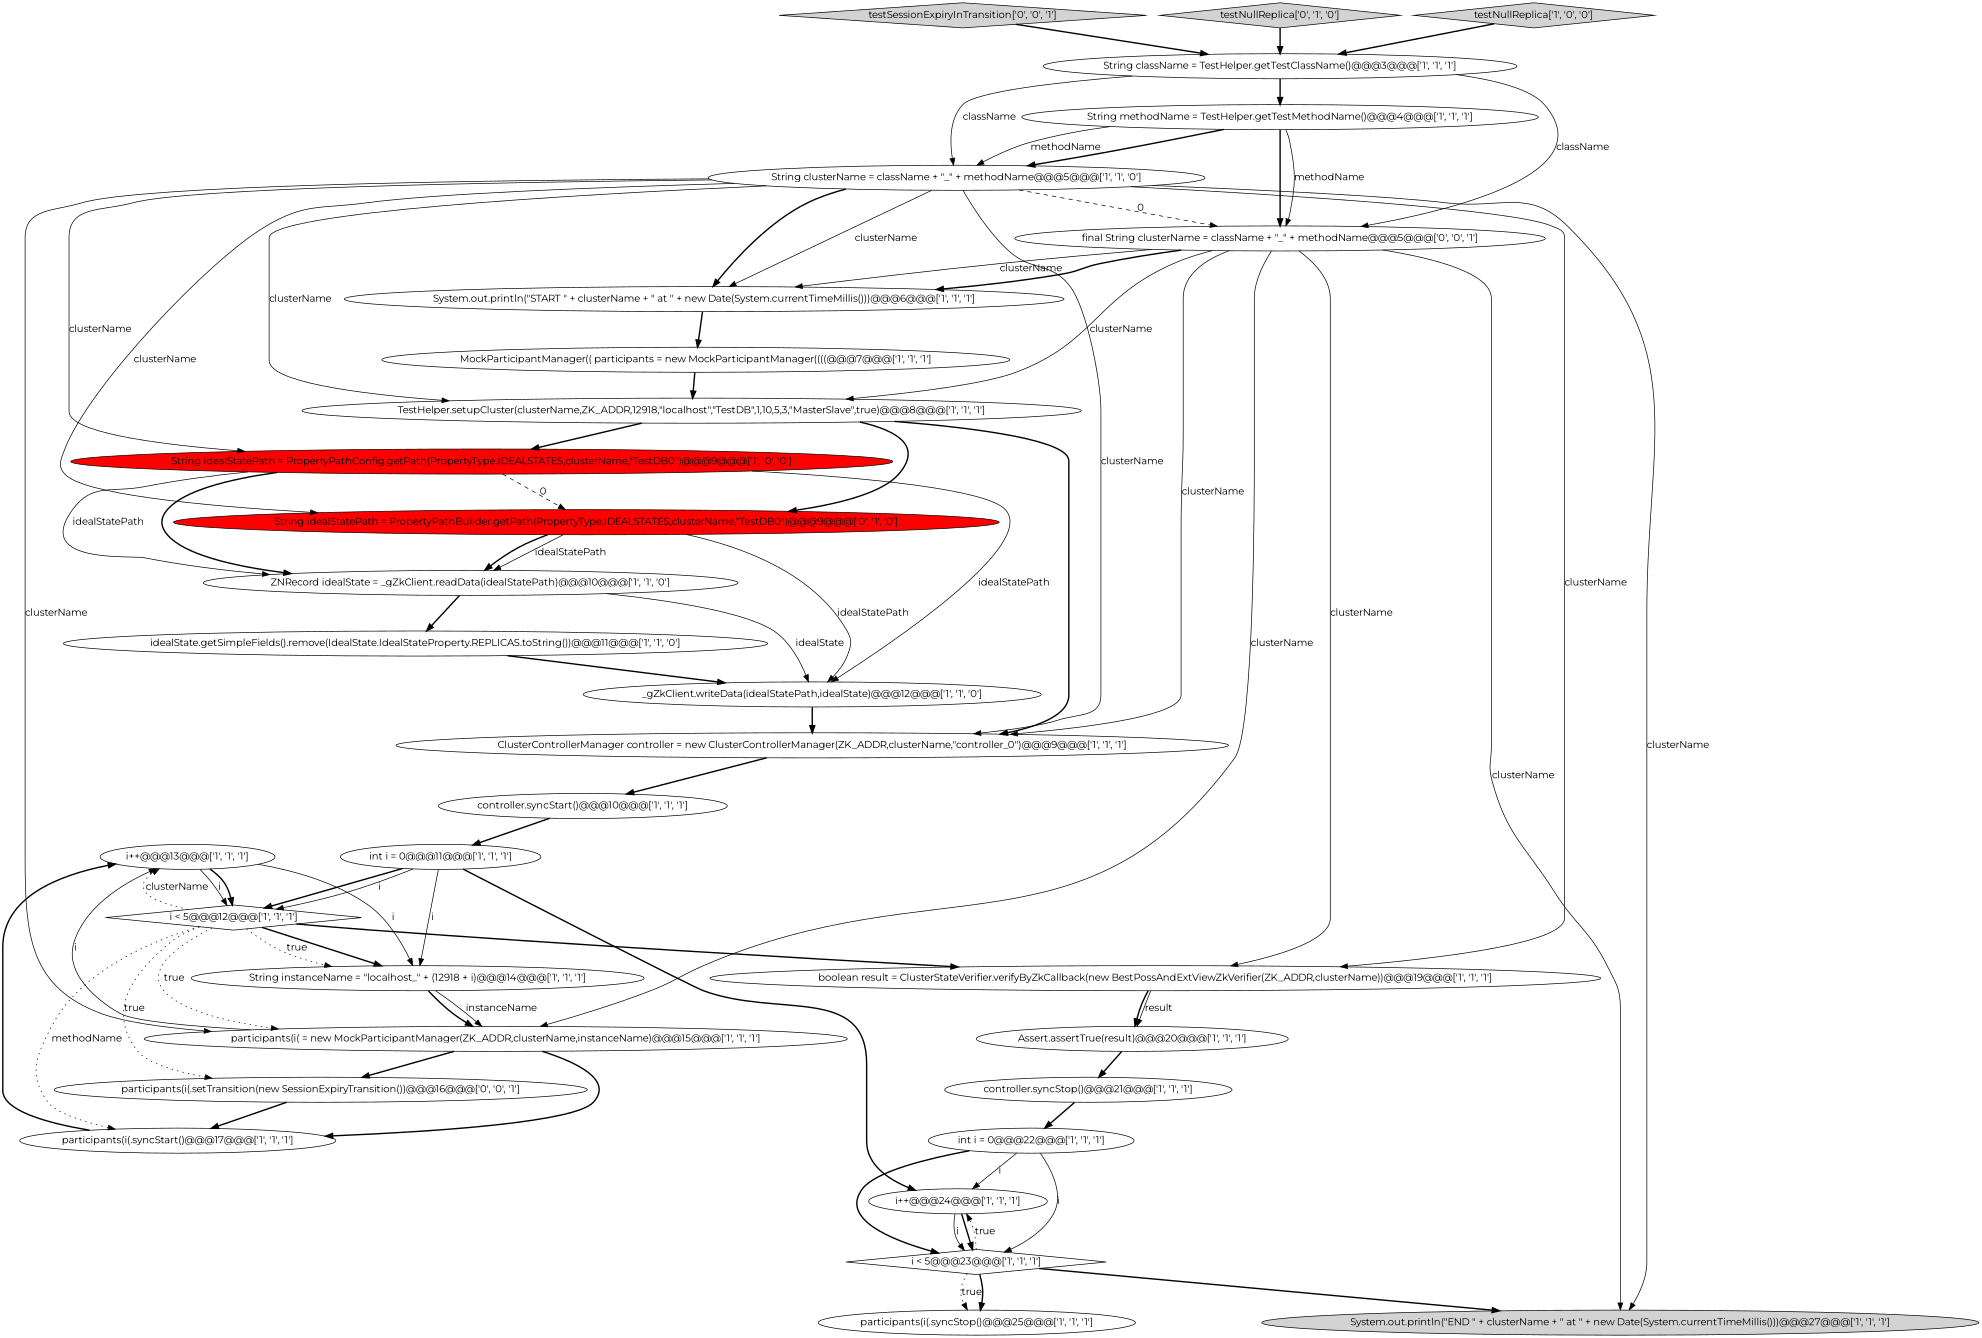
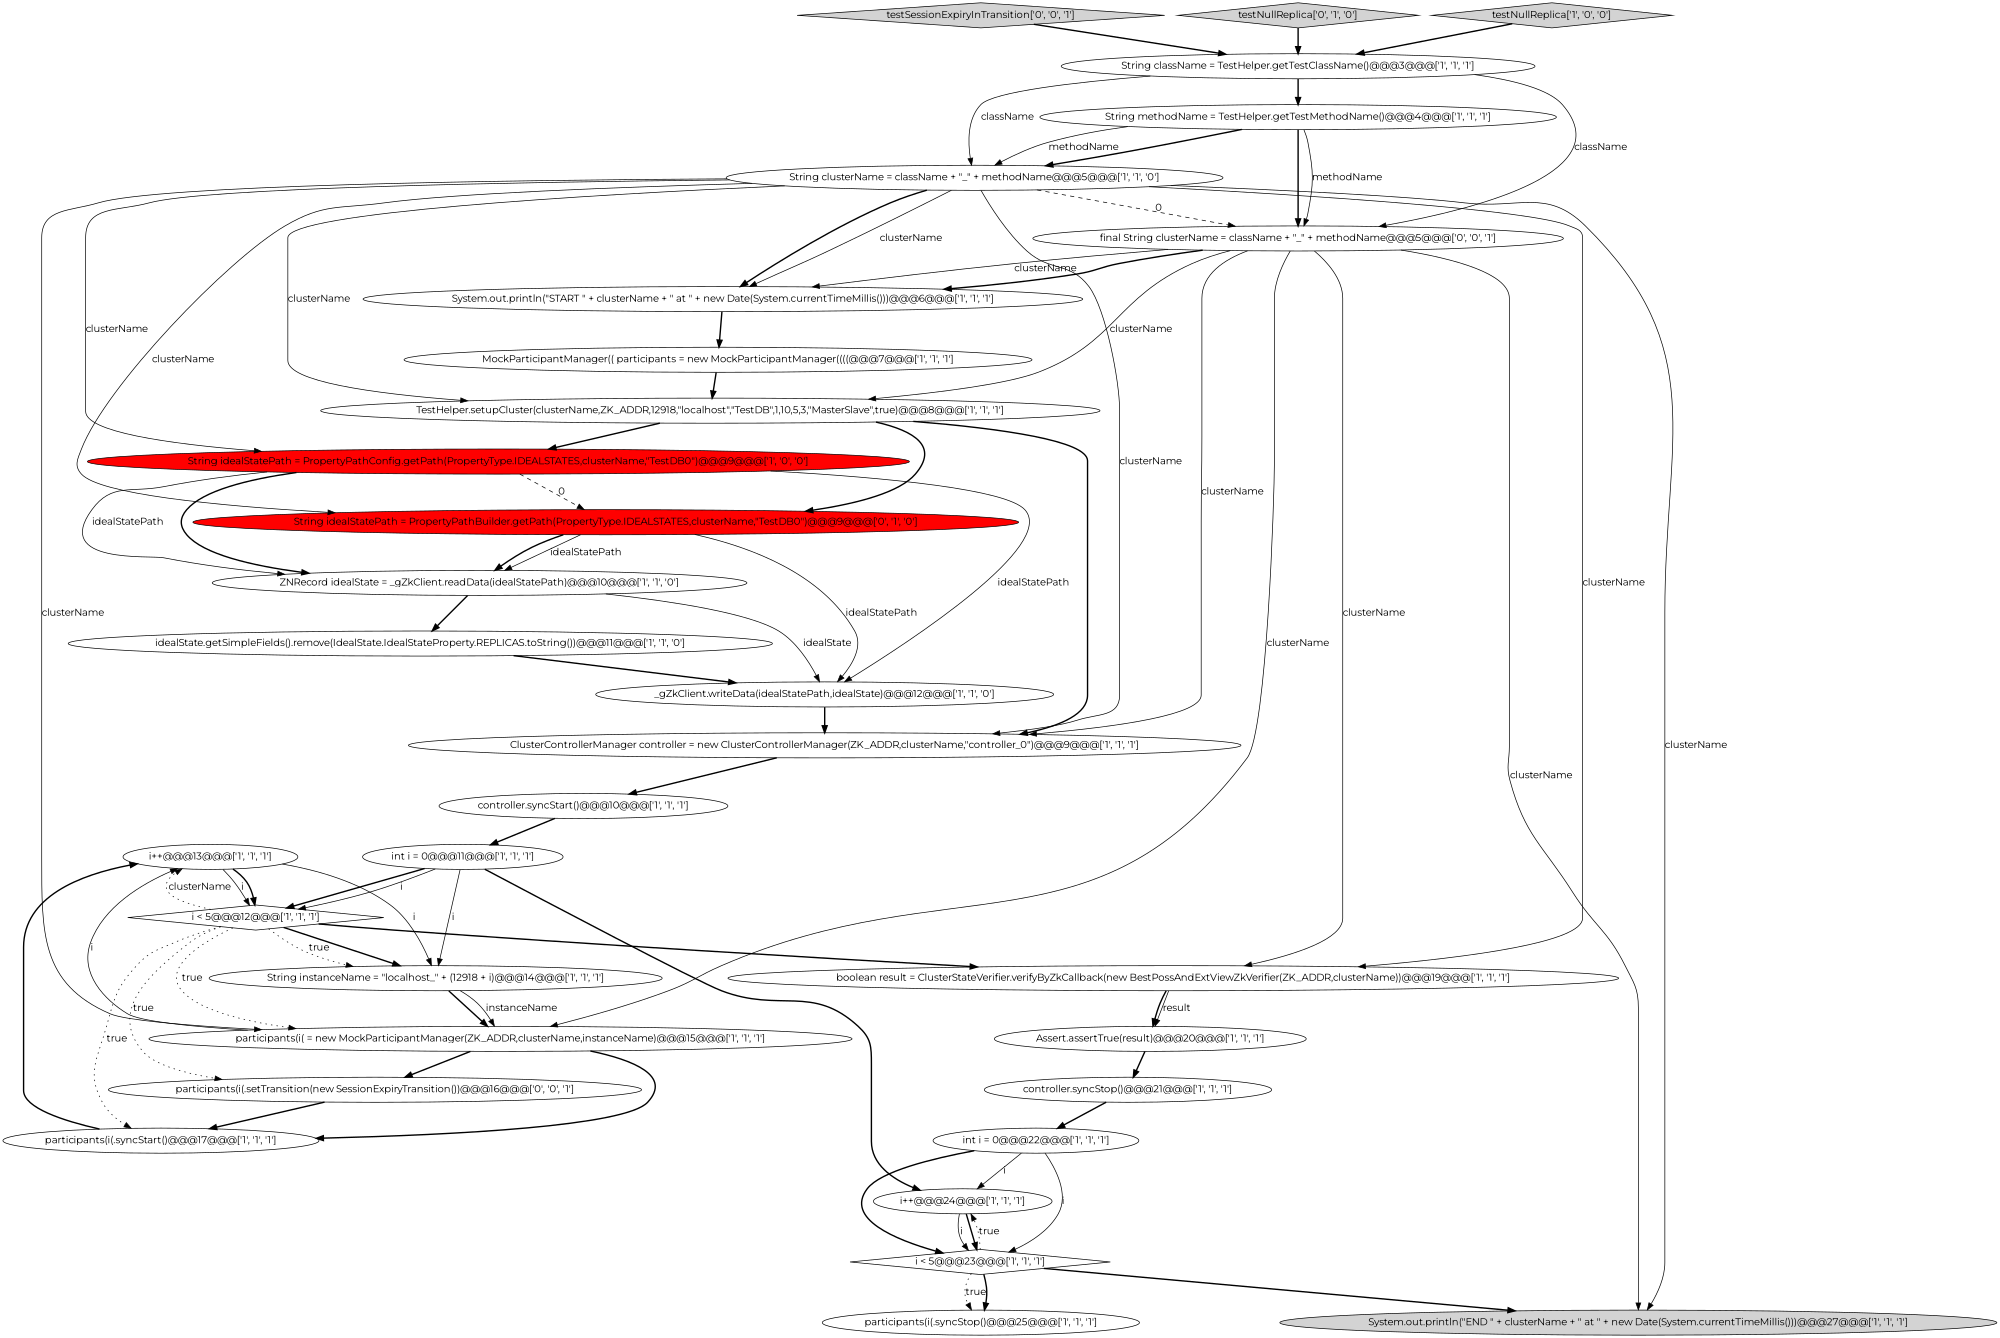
edge "i < 5@@@12@@@['1', '1', '1']" -> "participants(i(.syncStart()@@@17@@@['1', '1', '1']": label "methodName" -> "true"
